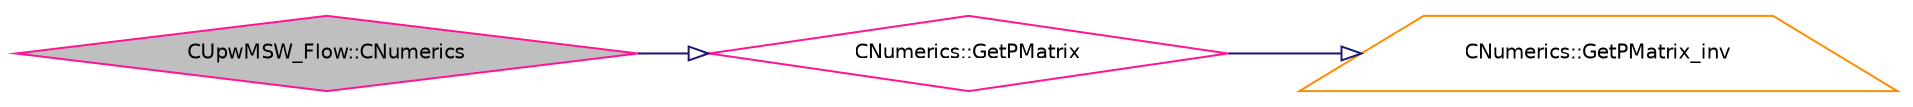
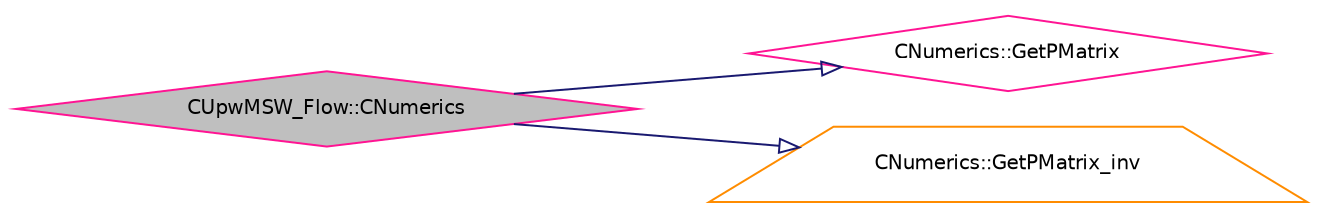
edge "CNumerics::GetPMatrix" -> "CNumerics::GetPMatrix_inv": now "CUpwMSW_Flow::CNumerics" -> "CNumerics::GetPMatrix_inv"
